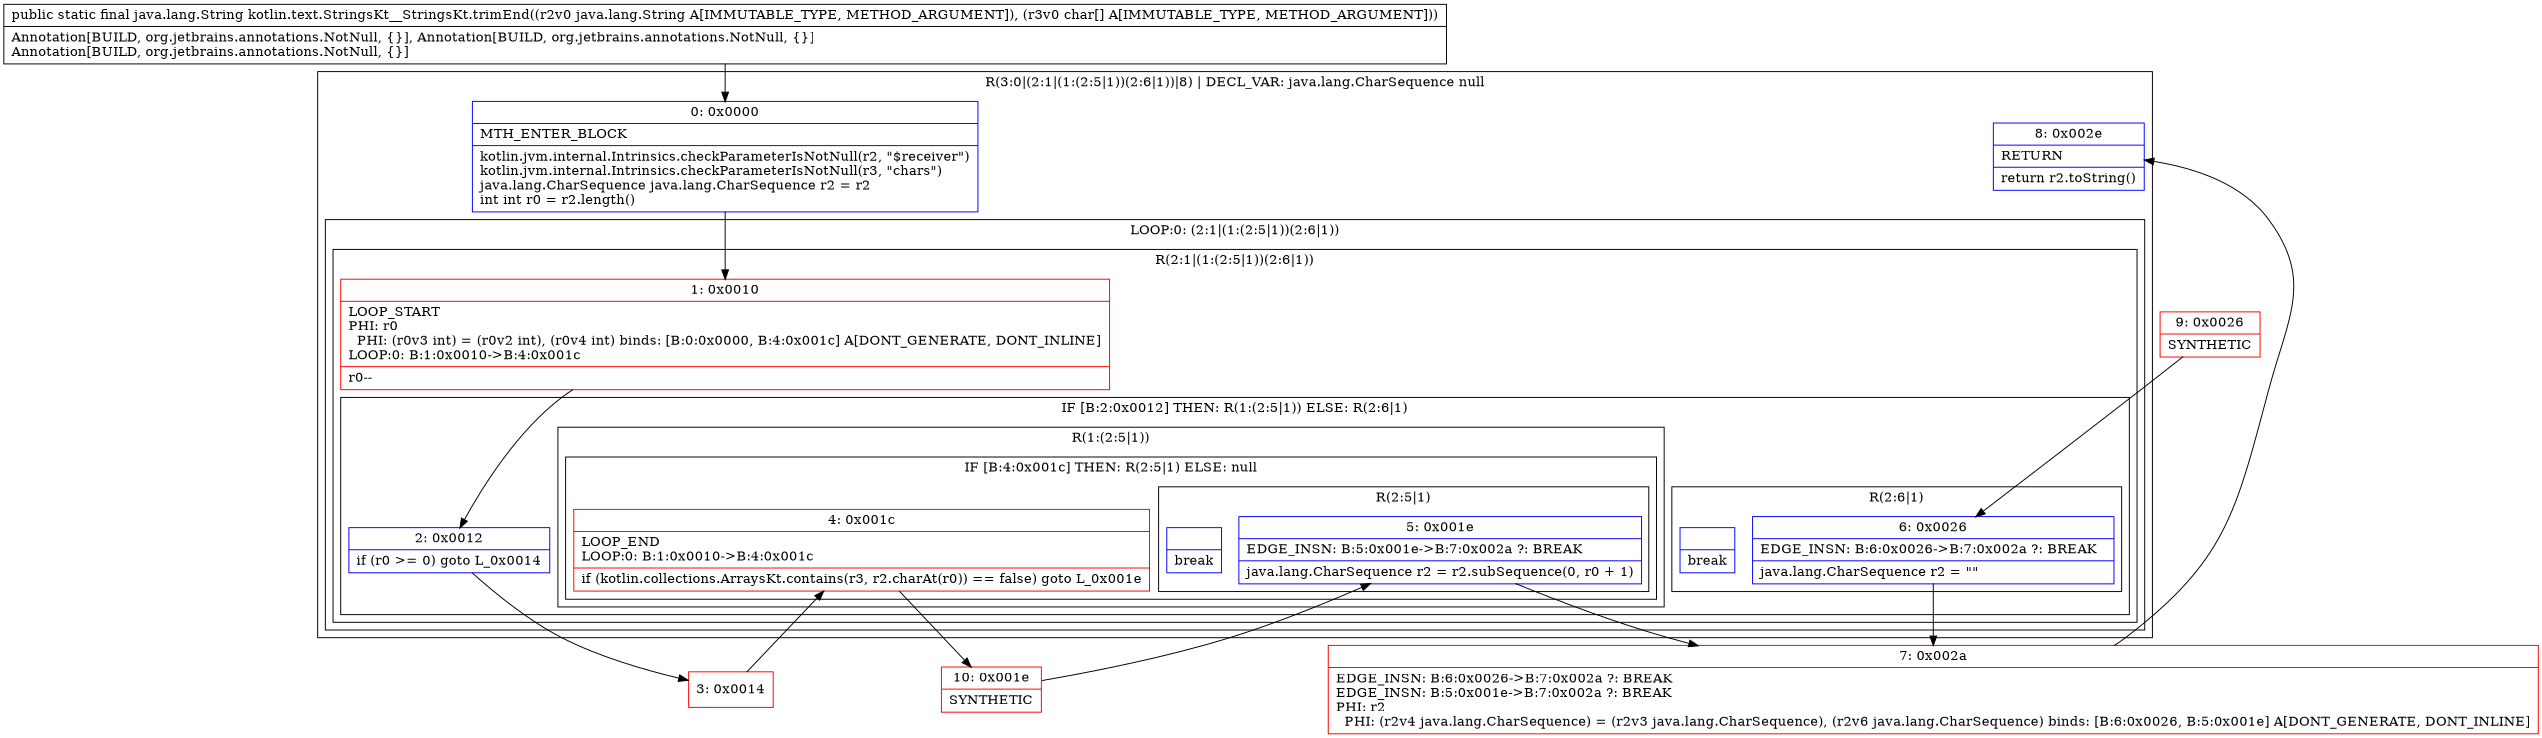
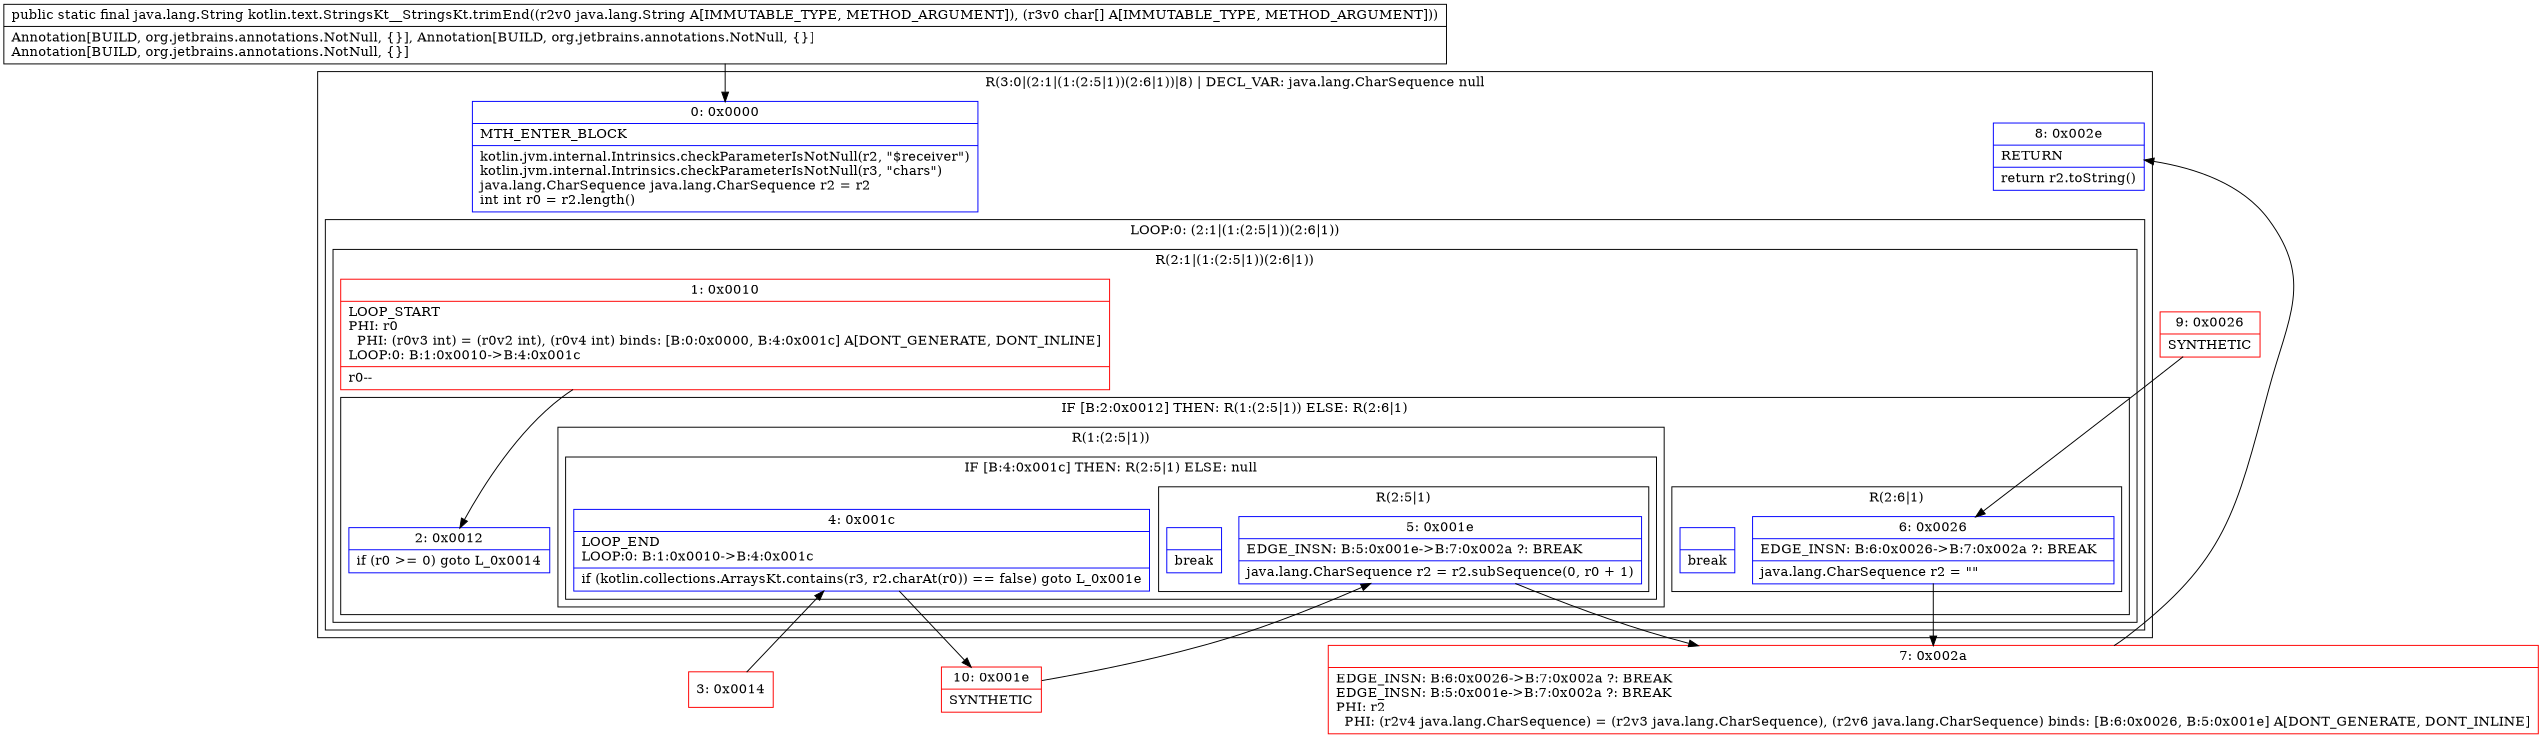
edge "0: 0x0000" -> "1: 0x0010": removed
node "4: 0x001c": color red -> blue
edge "2: 0x0012" -> "3: 0x0014": removed
